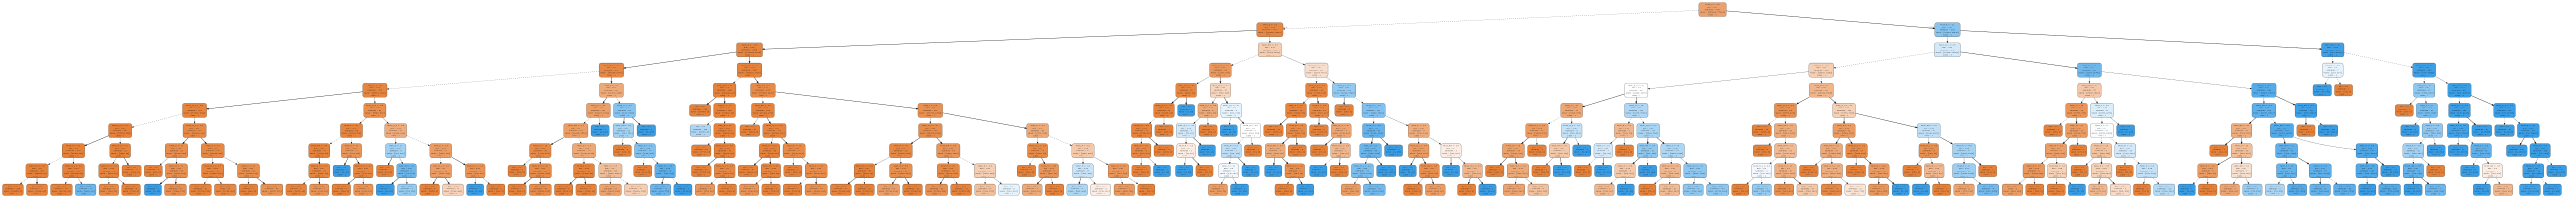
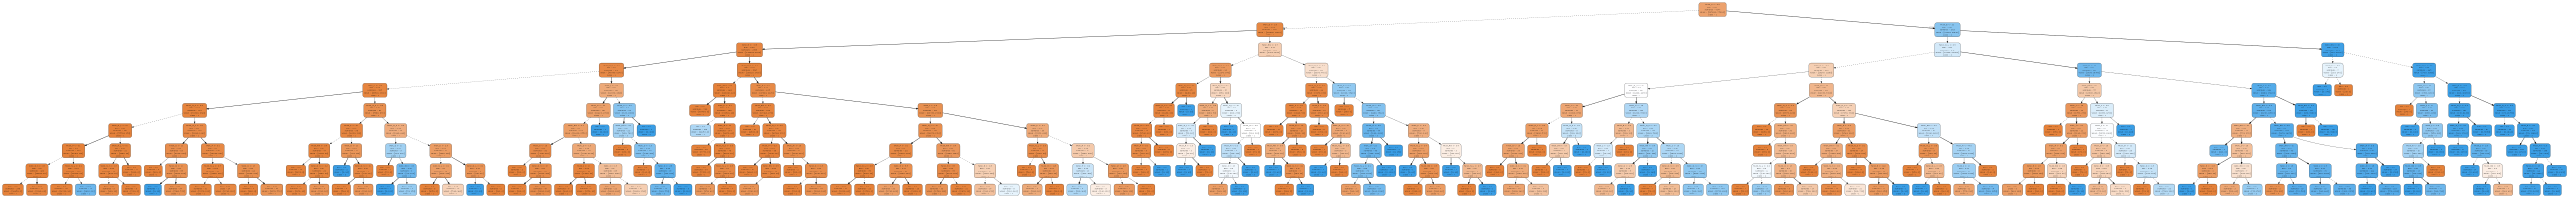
node "gini = 0.0 samples = 3 value = [210, 0] class = 1": fillcolor #e58139 -> #63b2eb
node "gini = 0.0 samples = 24 value = [2870, 0] class = 1": added
node "gini = 0.0 samples = 9 value = [770, 0] class = 1": removed
node "gini = 0.47 samples = 2 value = [70, 120] class = 3": fillcolor #acd6f4 -> #e88f4f
